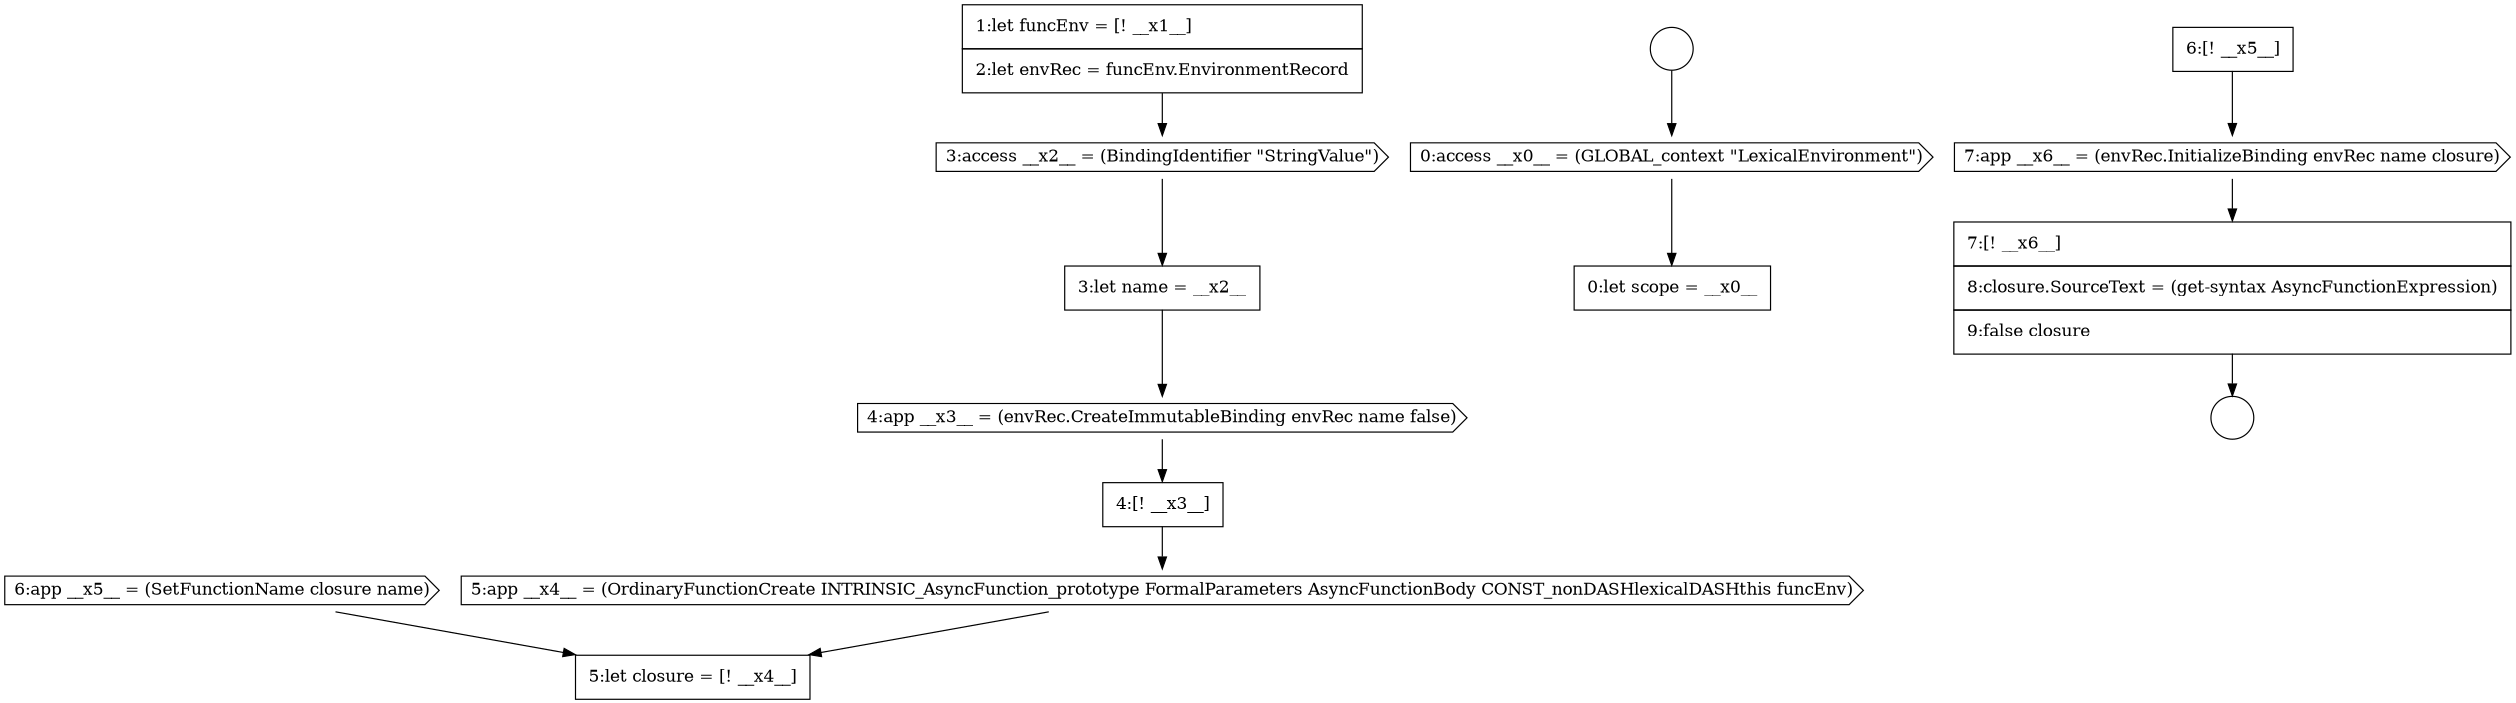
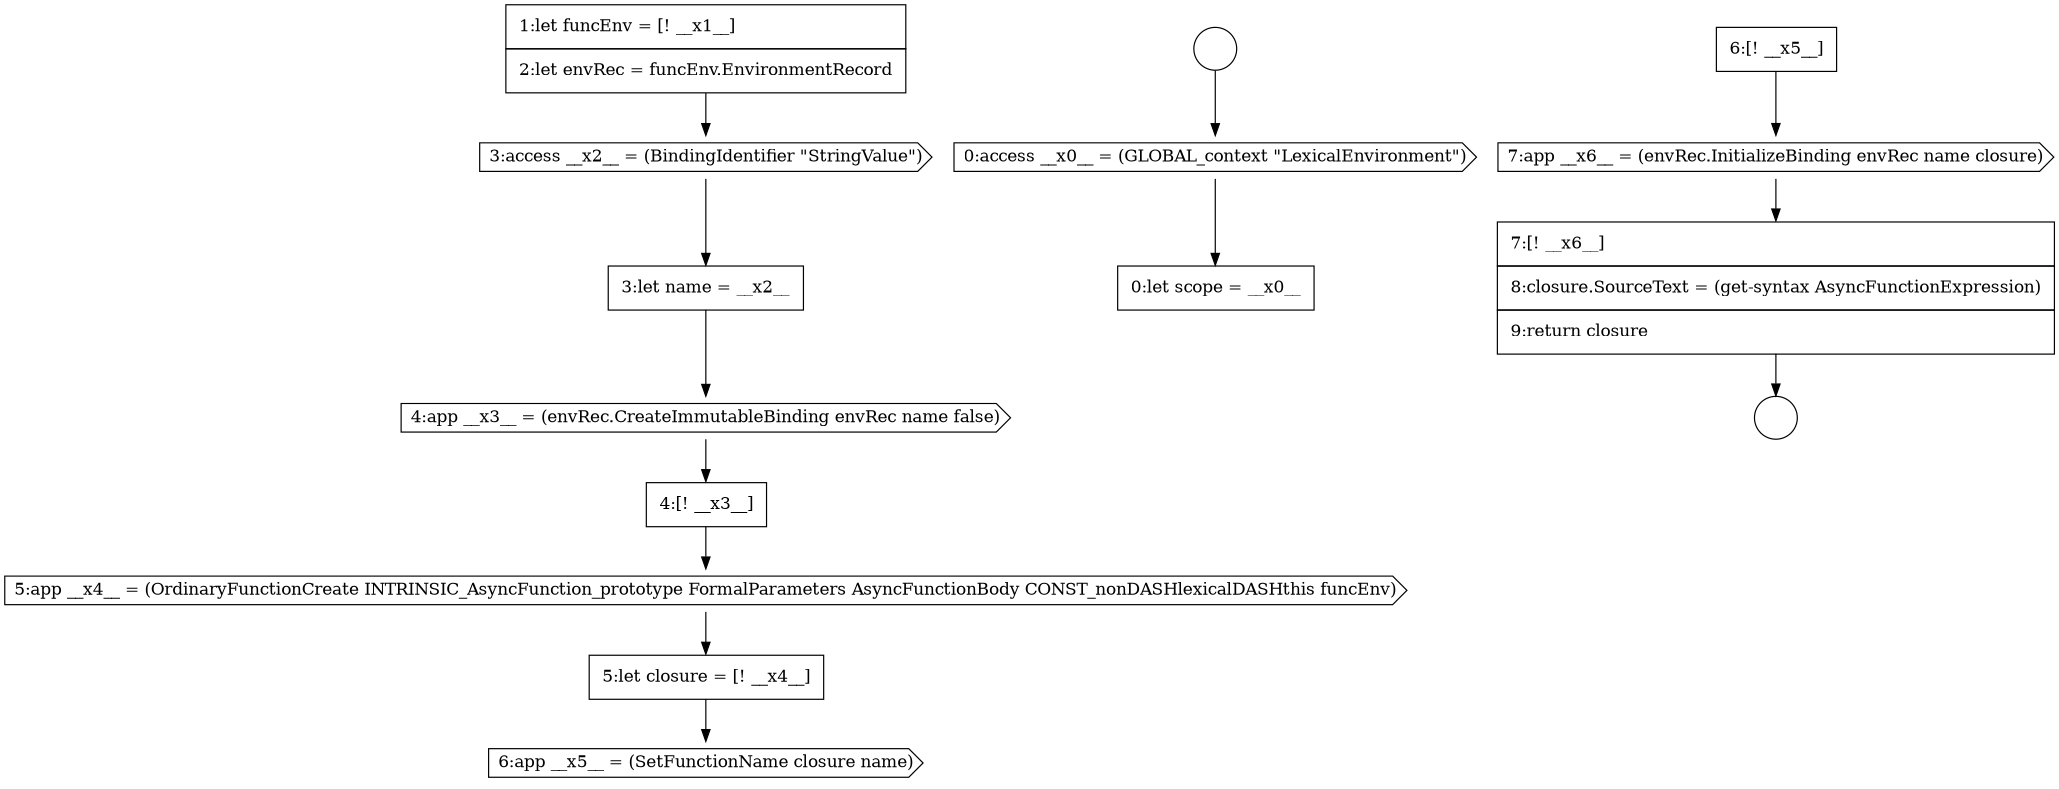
node "7:[! __x6__]": text "9:false closure" -> "9:return closure"
edge "6:app __x5__ = (SetFunctionName closure name)" -> "5:let closure = [! __x4__]": reversed
